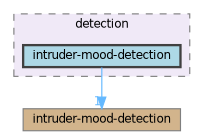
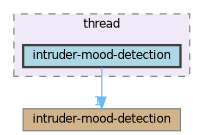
cluster "detection": label "detection" -> "thread"
